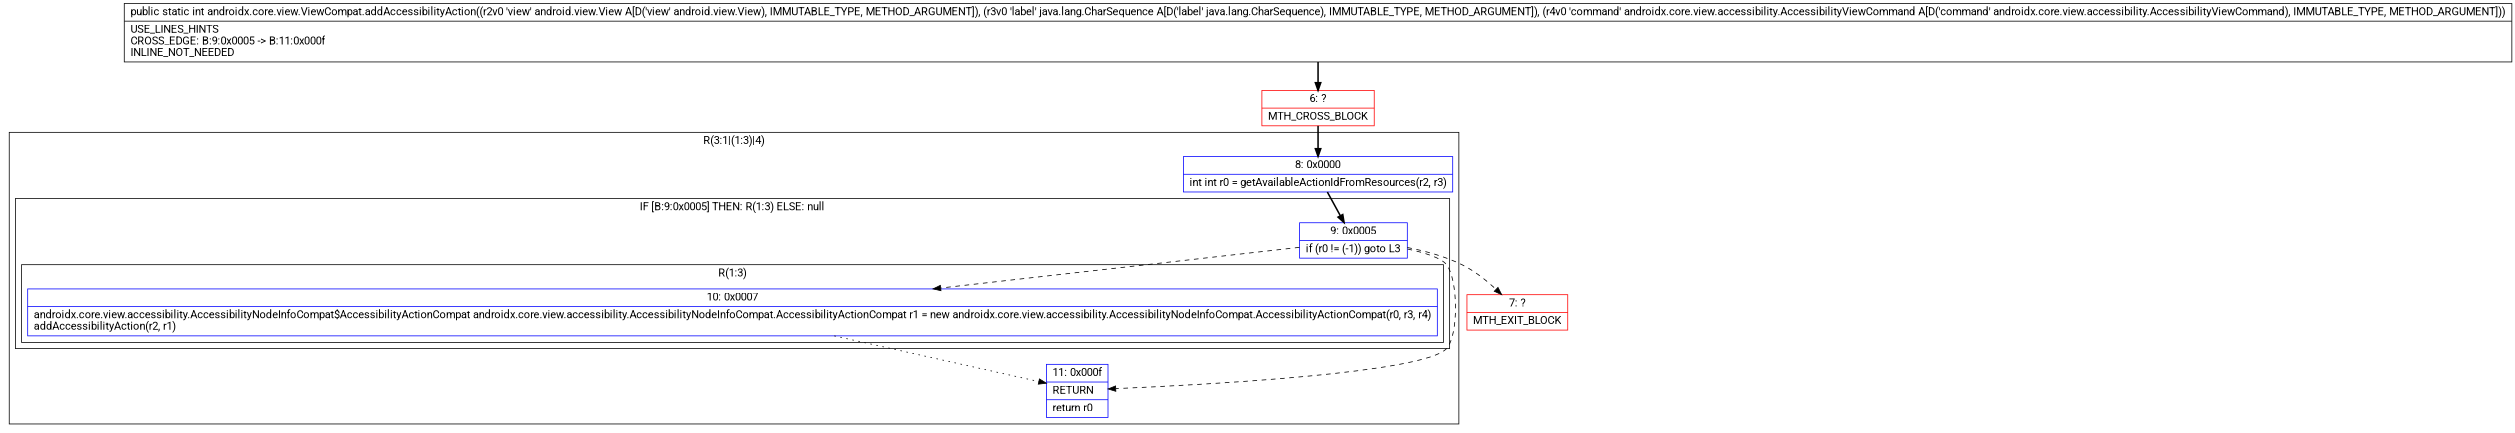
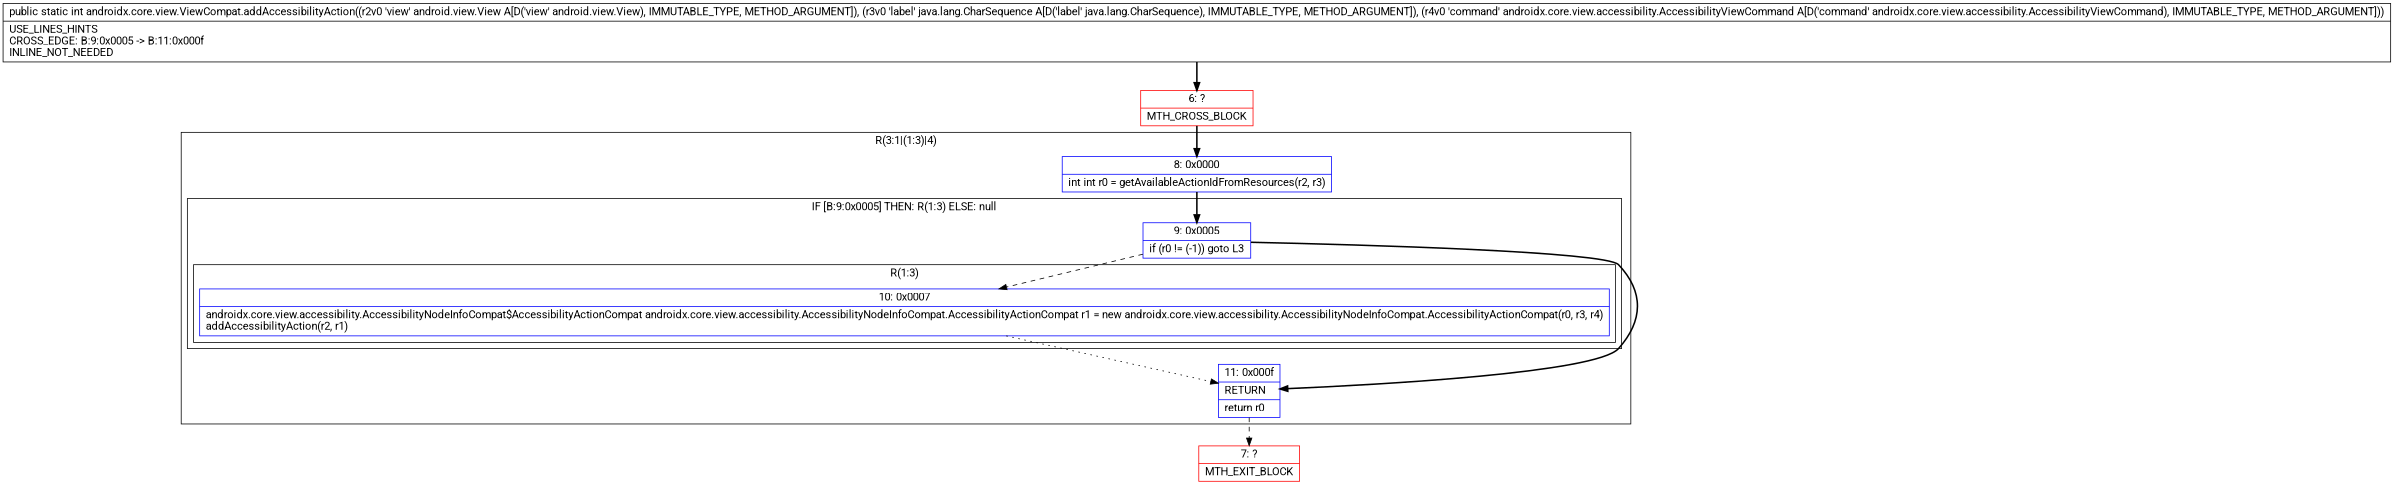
edge "9: 0x0005" -> "7: ?": now "11: 0x000f" -> "7: ?"
edge "9: 0x0005" -> "11: 0x000f": style dashed -> bold
